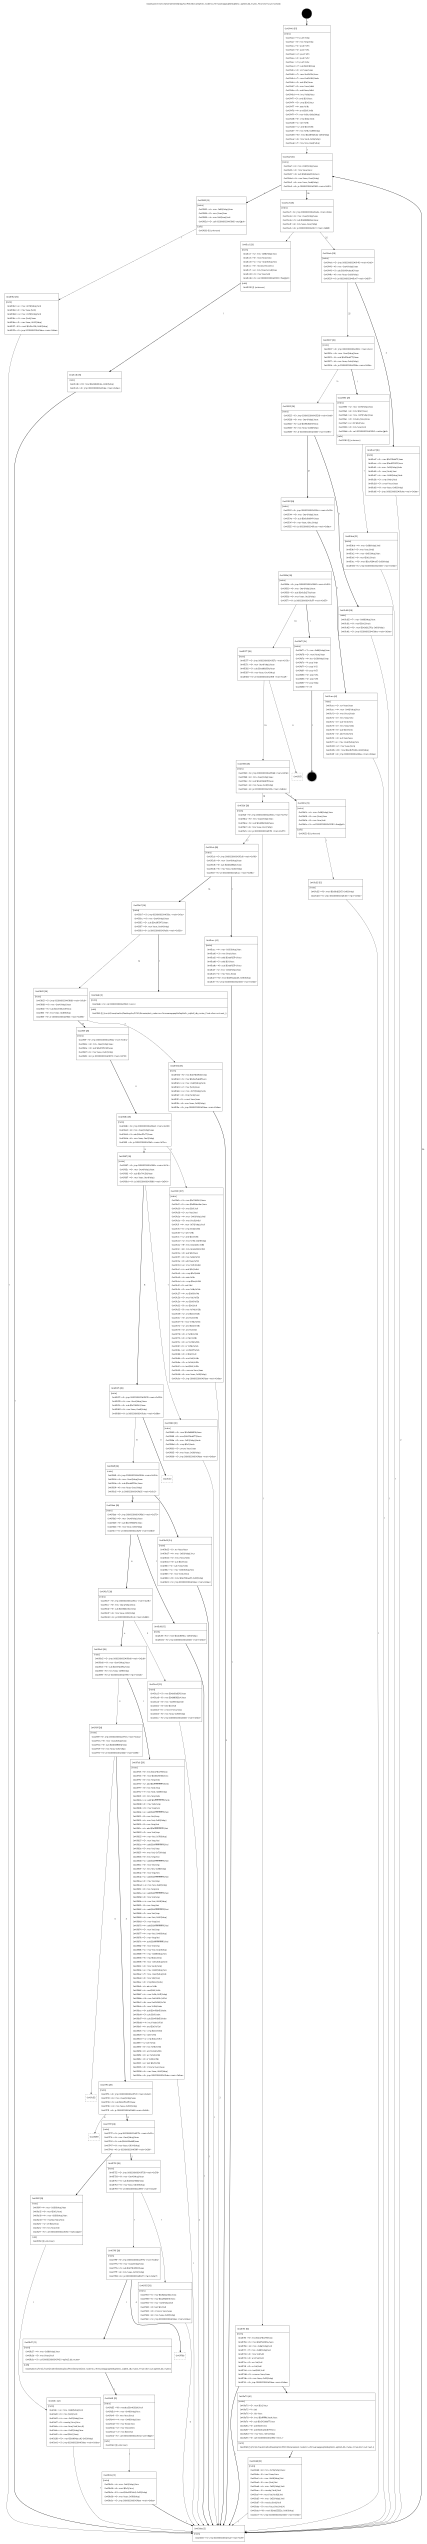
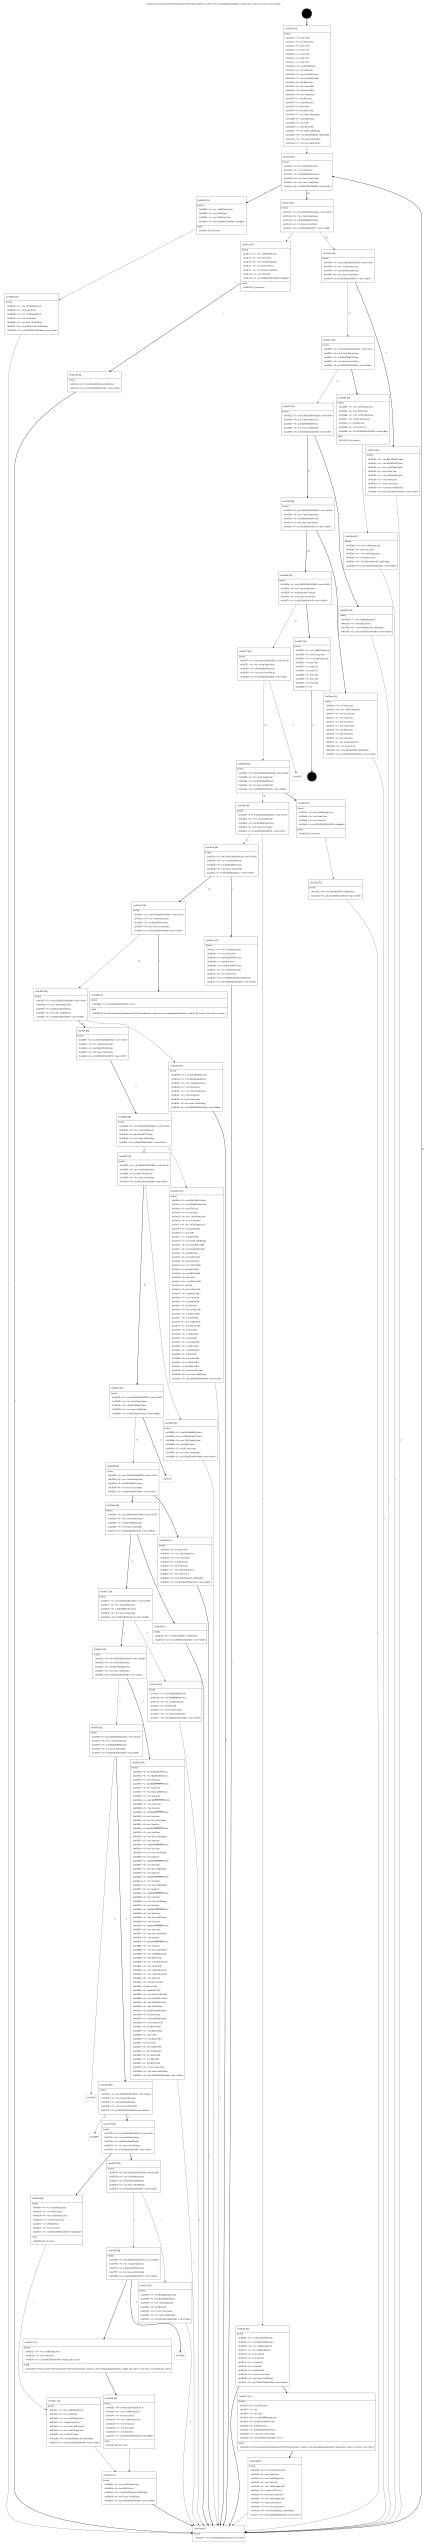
edge "0x40153f [28]" -> "0x40155b [28]": added, label "20"
edge "0x401a1c [43]" -> "0x401dee [5]": now "0x401a1c [43]" -> "0x401b54 [31]"
